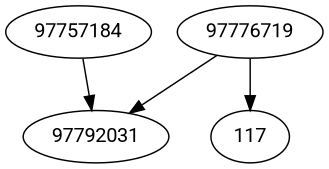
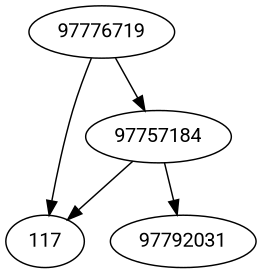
edge "97776719" -> "97792031": now "97776719" -> "97757184"
edge "97757184" -> "117": added
